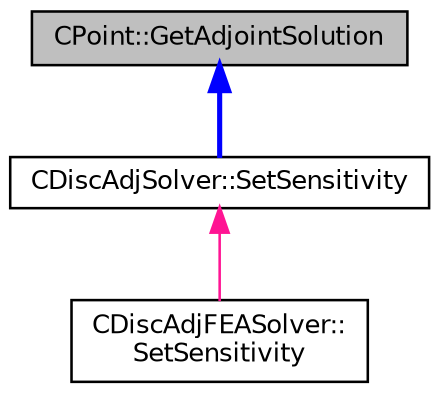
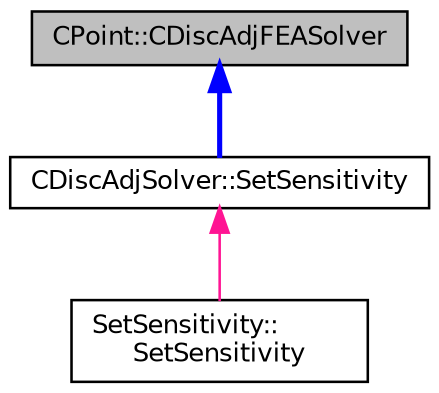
node "CPoint::GetAdjointSolution": label "CPoint::GetAdjointSolution" -> "CPoint::CDiscAdjFEASolver"
node "CDiscAdjFEASolver:: SetSensitivity": label "CDiscAdjFEASolver:: SetSensitivity" -> "SetSensitivity:: SetSensitivity"
